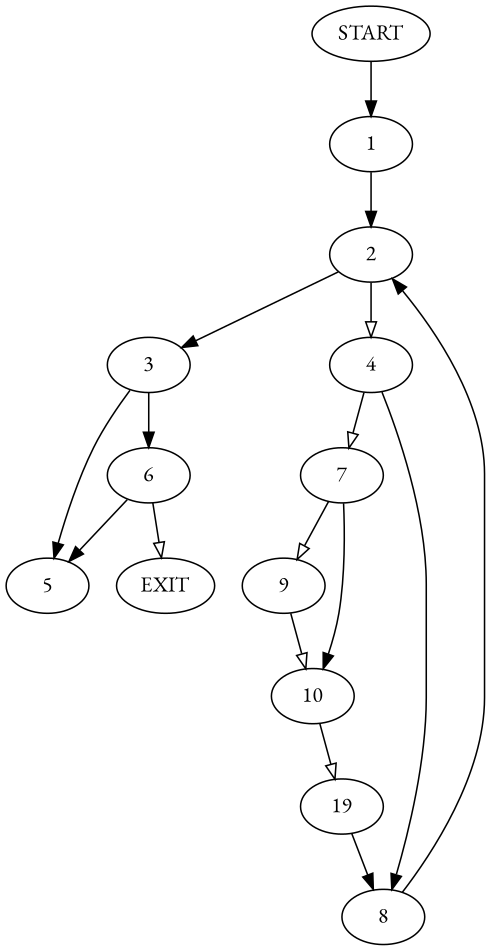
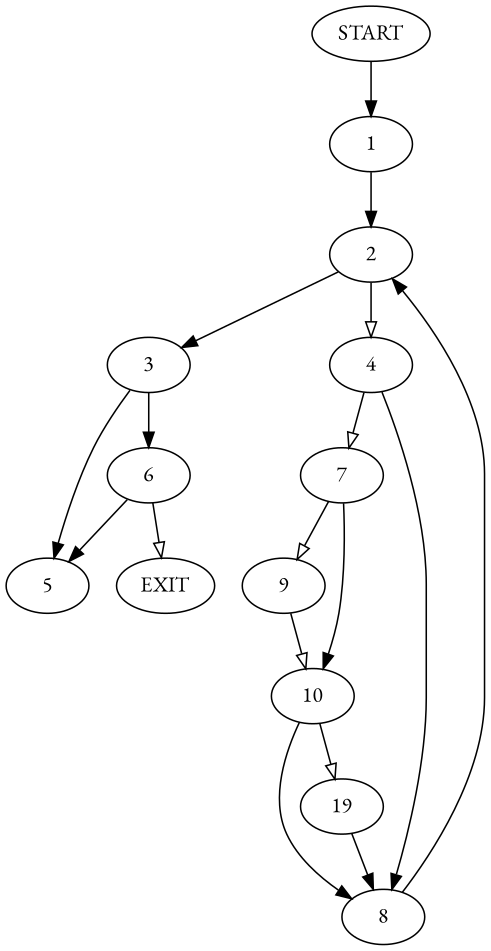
edge "10" -> "8": added
